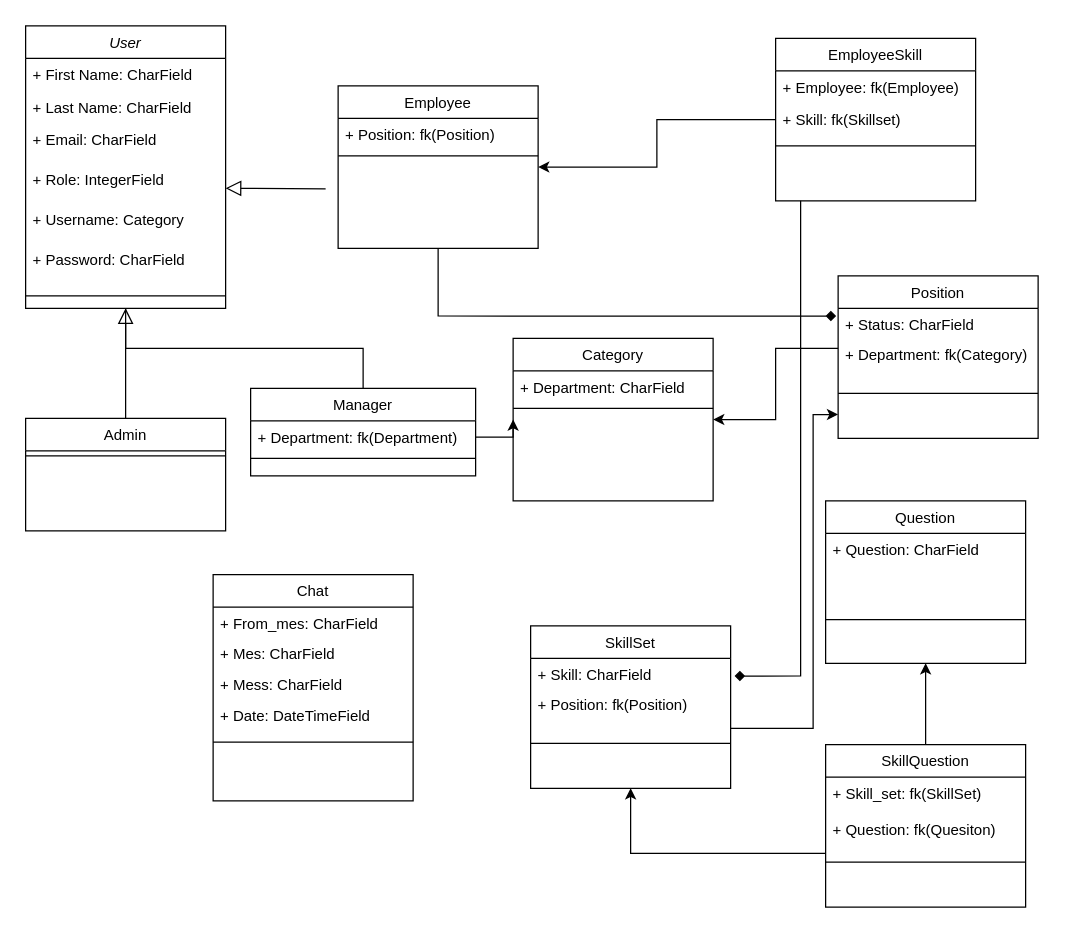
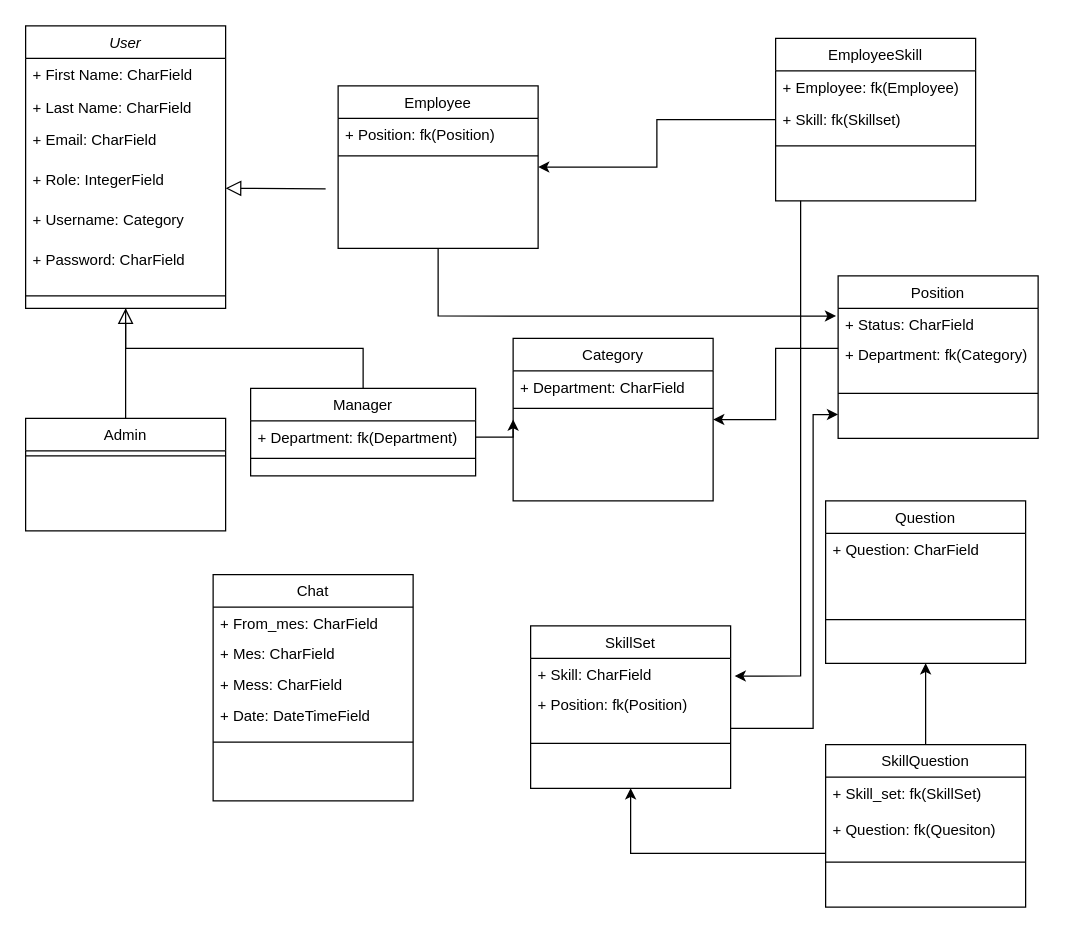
edge "Employee" -> "+ Status: CharField": arrowhead diamond -> classic
edge "EmployeeSkill" -> "+ Skill: CharField": arrowhead diamond -> classic
